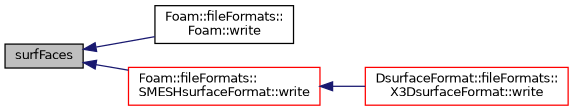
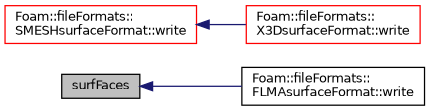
node "Foam::fileFormats:: Foam::write": label "Foam::fileFormats:: Foam::write" -> "Foam::fileFormats:: FLMAsurfaceFormat::write"
edge "Foam::fileFormats:: SMESHsurfaceFormat::write" -> "surfFaces": removed
node "DsurfaceFormat::fileFormats:: X3DsurfaceFormat::write": label "DsurfaceFormat::fileFormats:: X3DsurfaceFormat::write" -> "Foam::fileFormats:: X3DsurfaceFormat::write"
